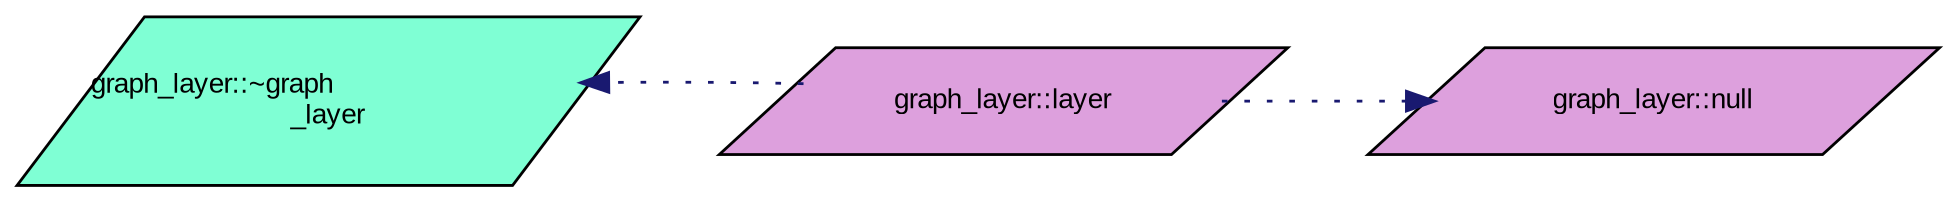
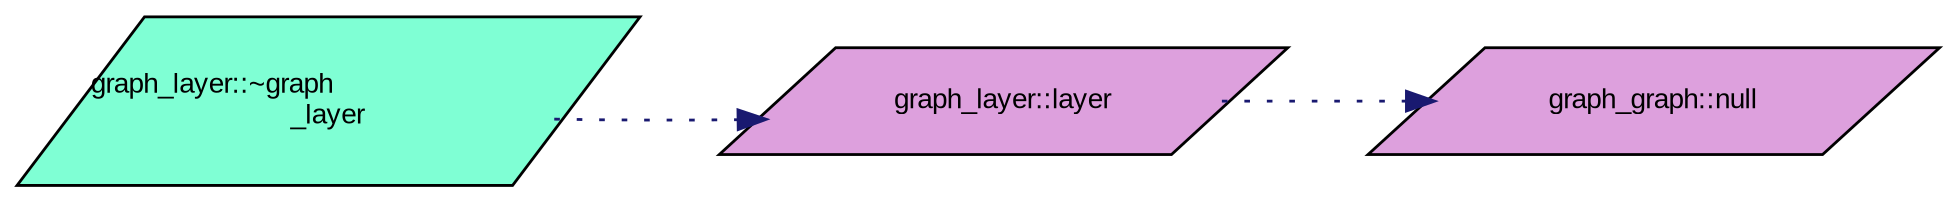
edge "graph_layer::layer" -> "graph_layer::~graph _layer": reversed
node "graph_layer::null": label "graph_layer::null" -> "graph_graph::null"
